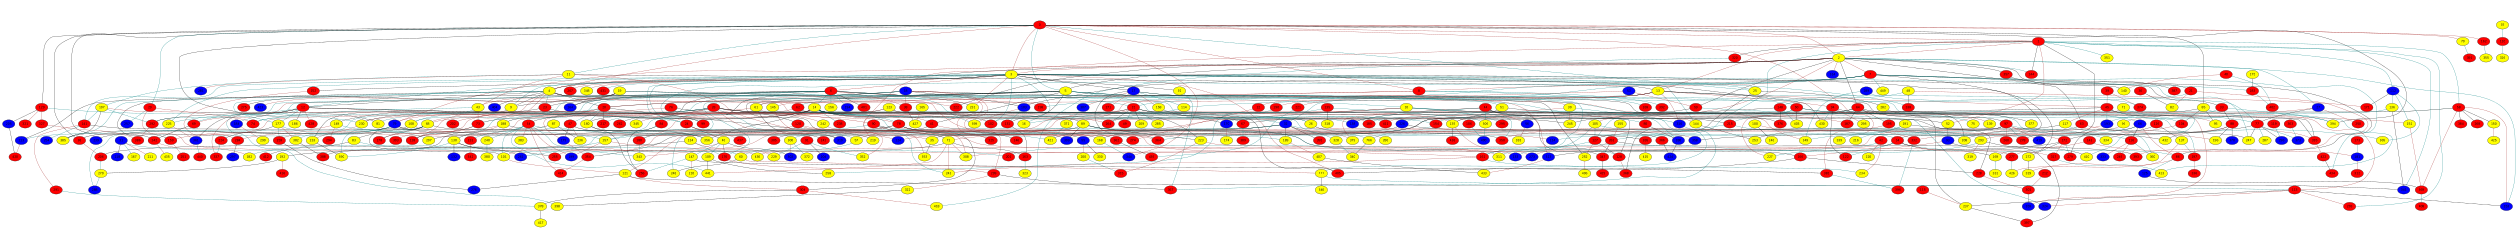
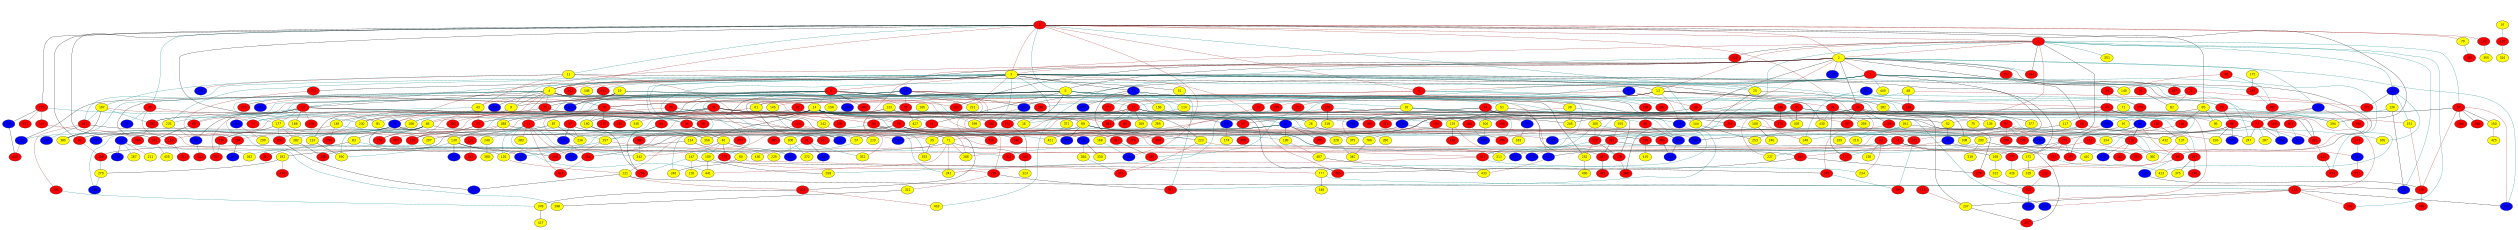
edge "145" -- "353": color brown -> teal
edge "108" -- "168": removed
node "375": added
